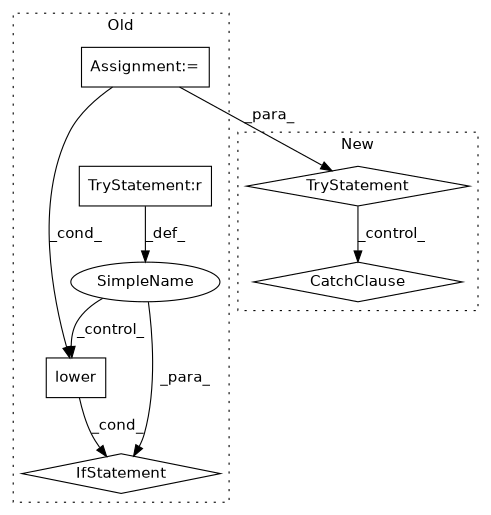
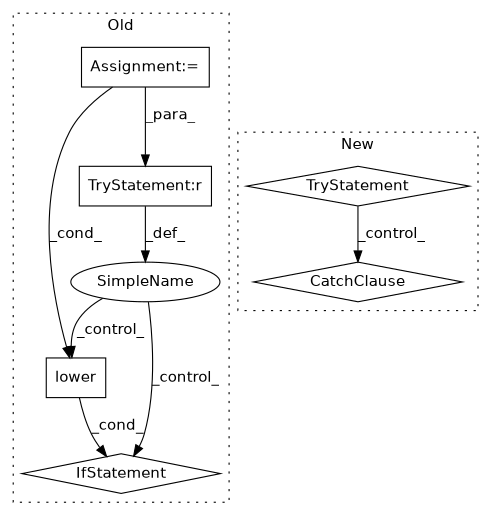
edge "Assignment:=" -> "TryStatement": now "Assignment:=" -> "TryStatement:r"
edge "SimpleName" -> "IfStatement": label "_para_" -> "_control_"
